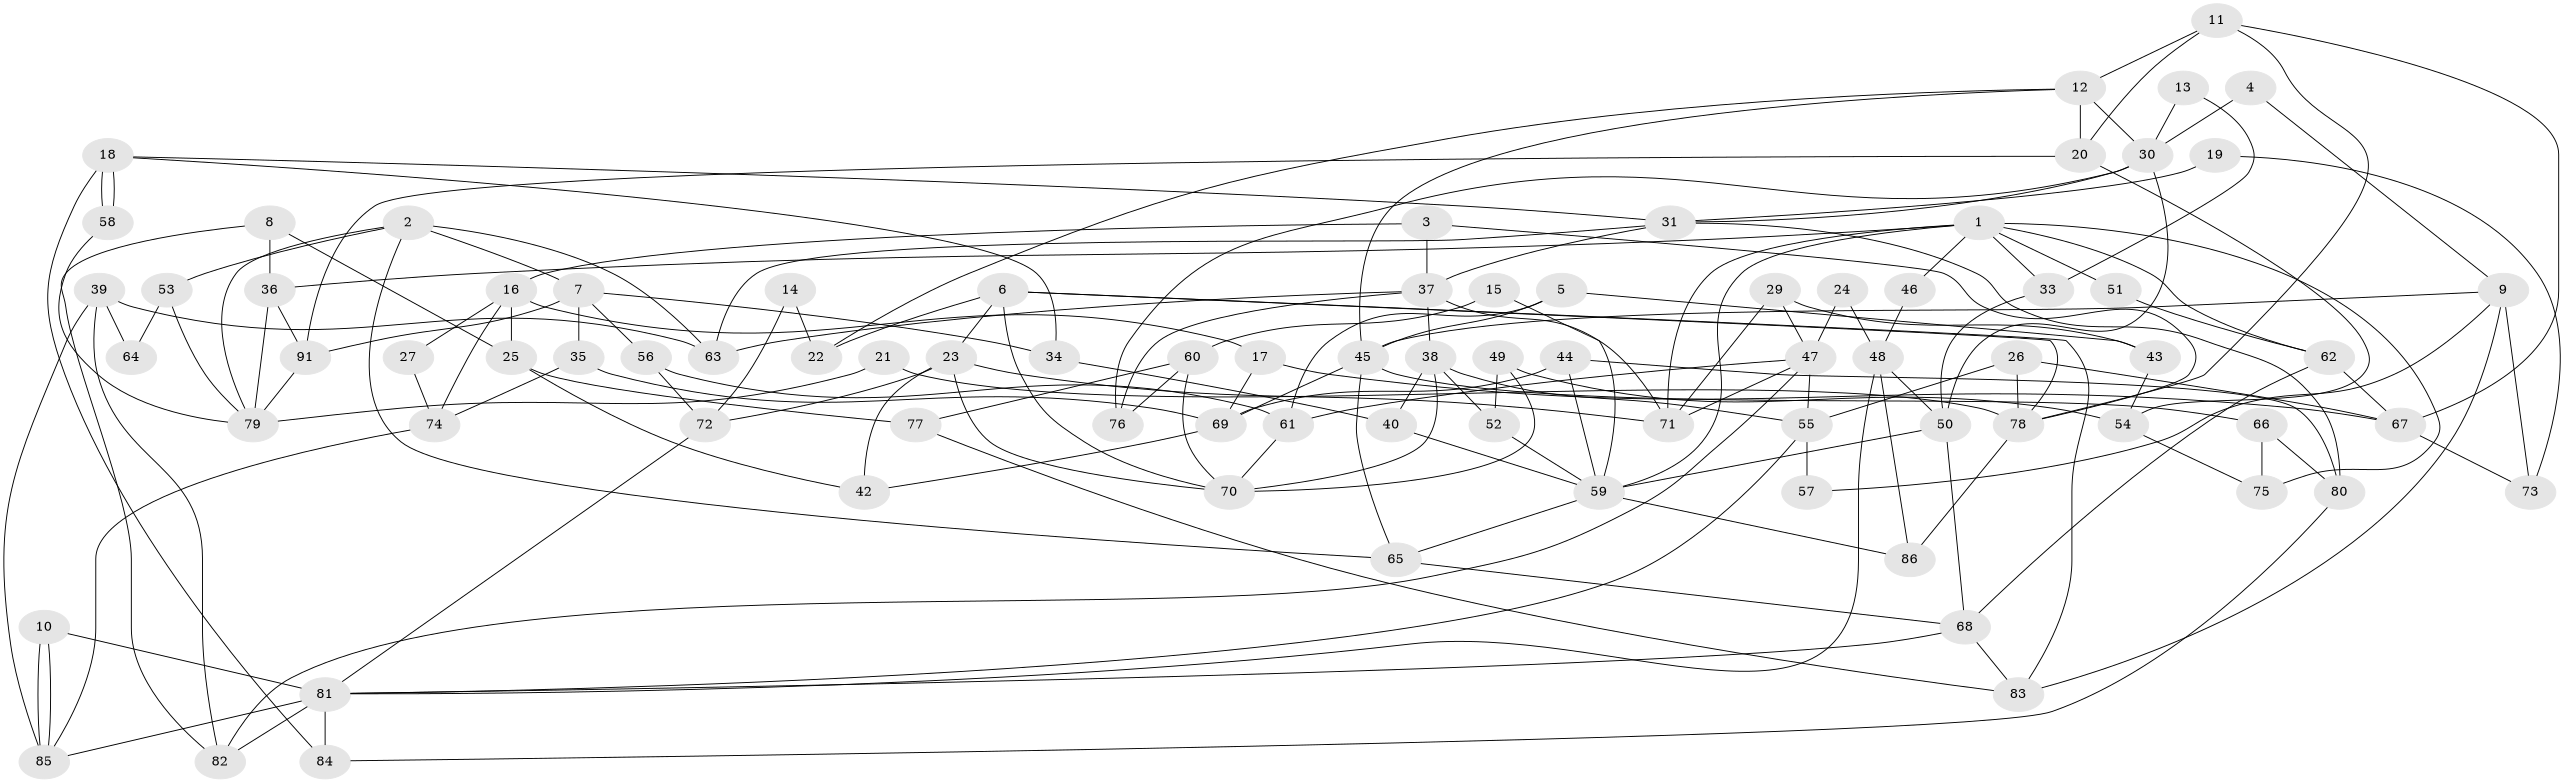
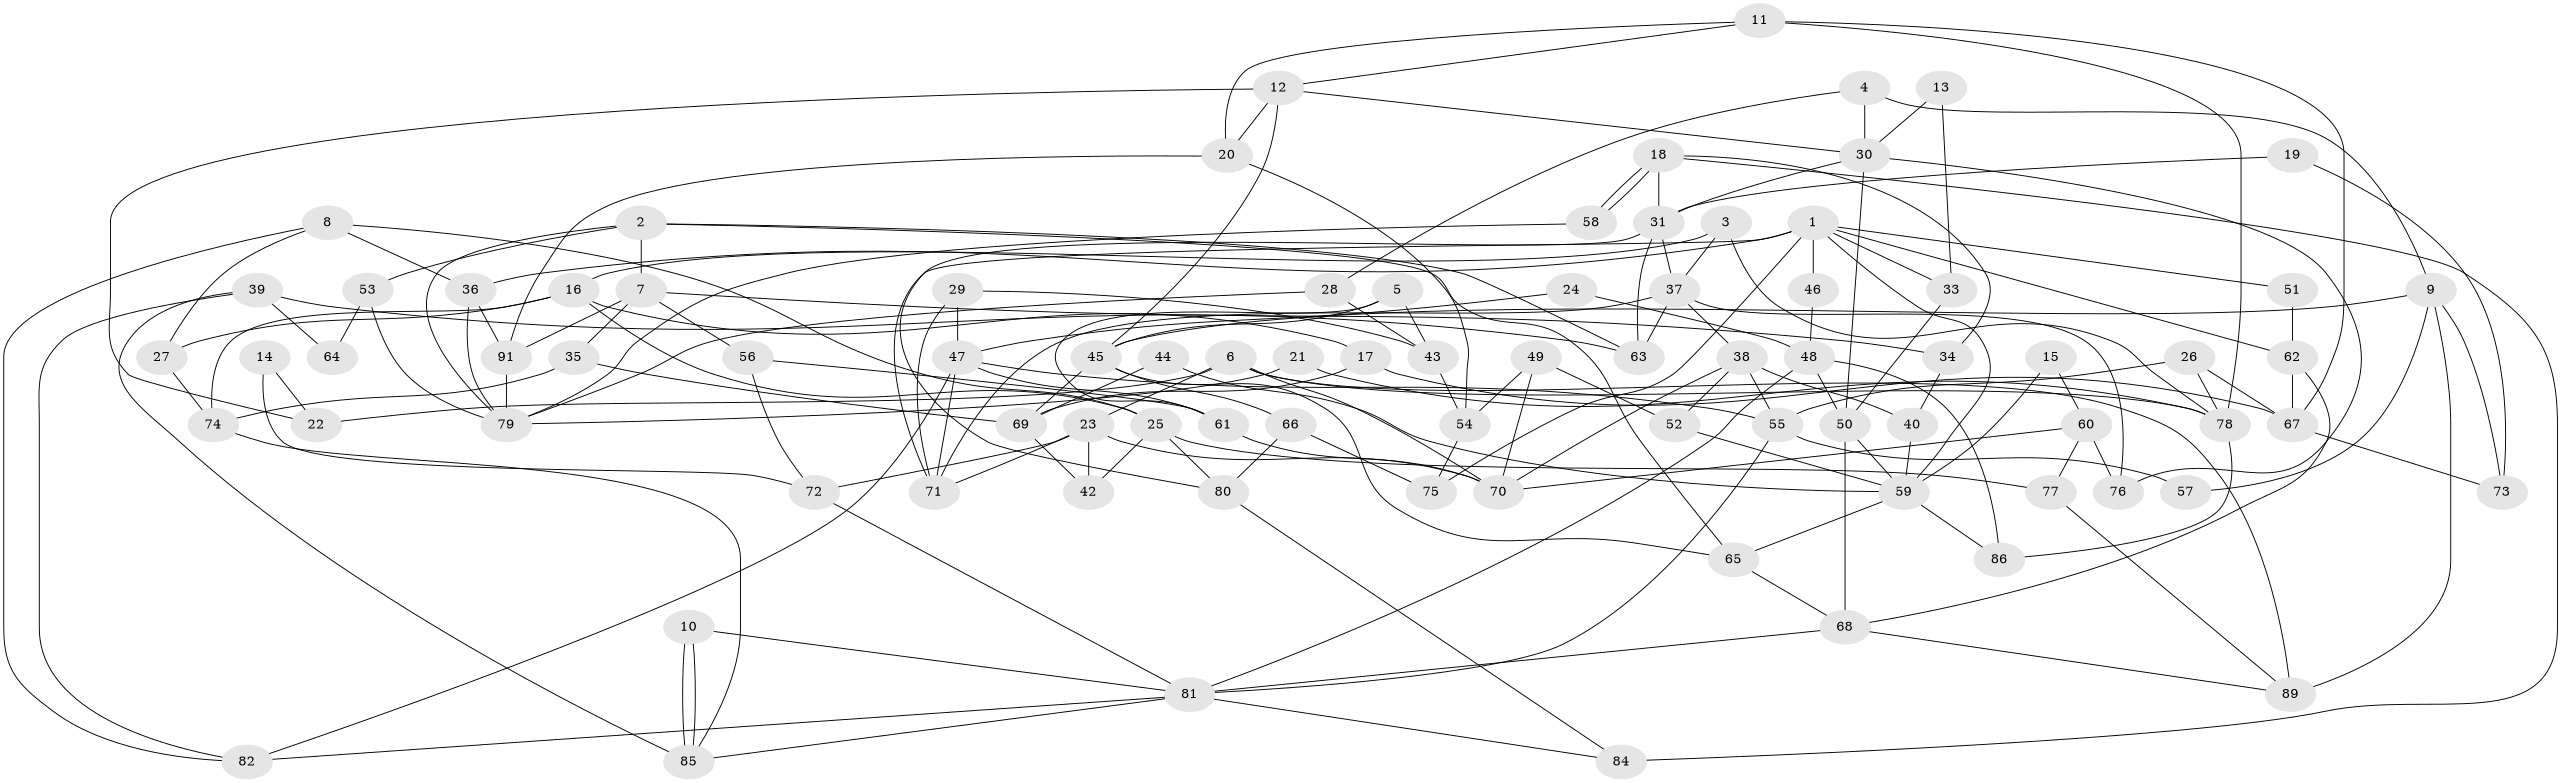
edge "8" -- "27": added
node "28": added
edge "44" -- "80": now "25" -- "80"
node "83": label "83" -> "89"
